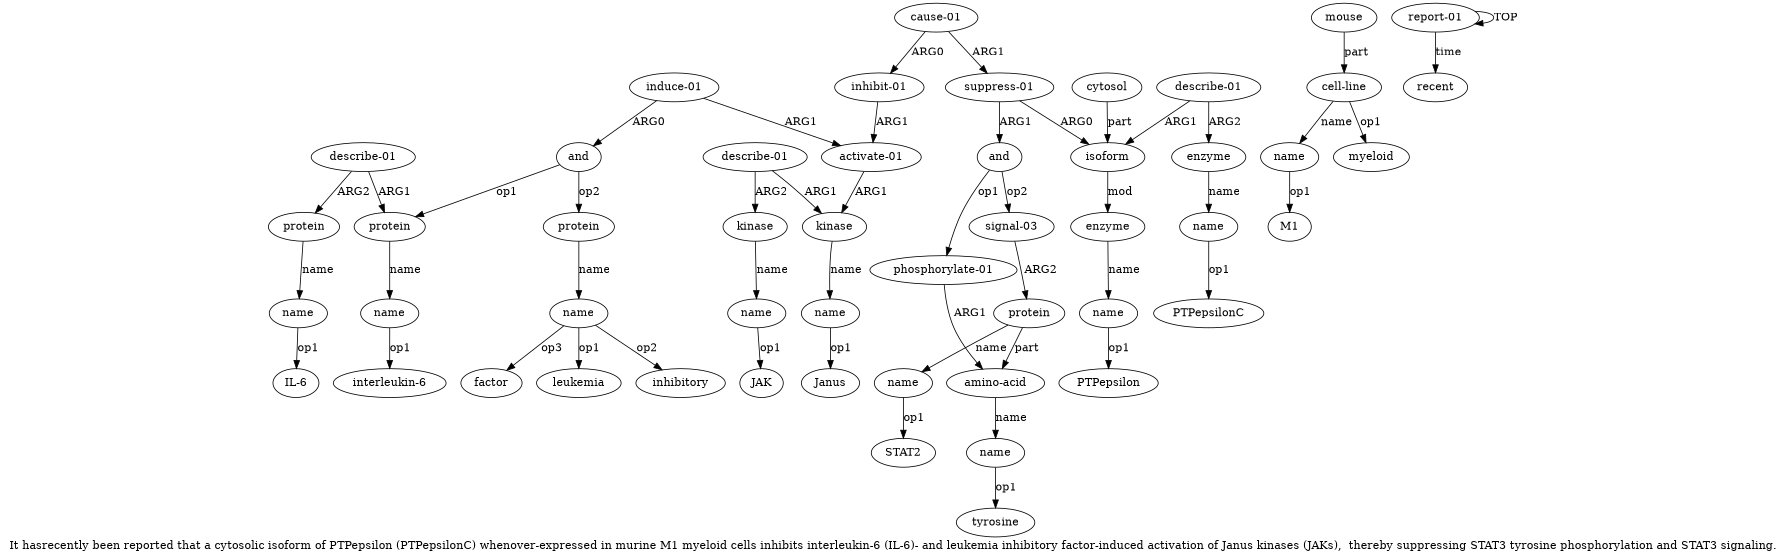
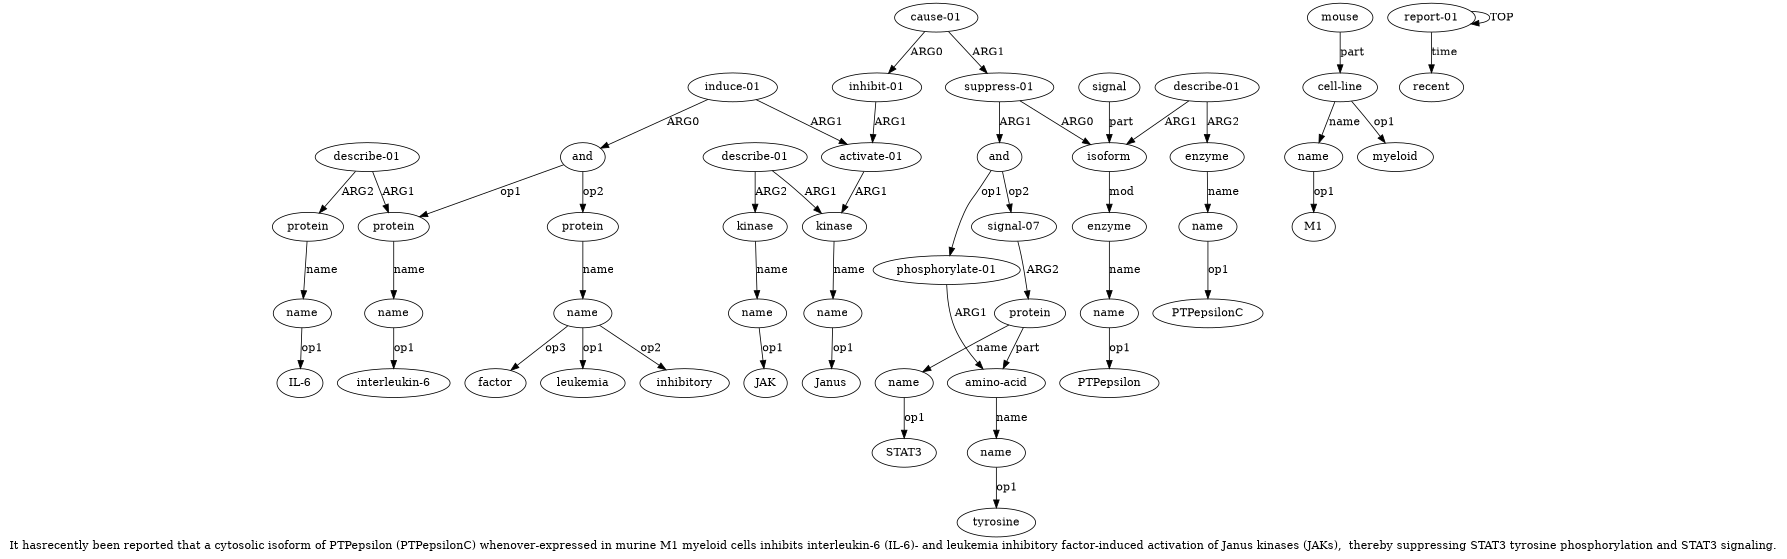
node "cytosol": label "cytosol" -> "signal"
node "signal-03": label "signal-03" -> "signal-07"
node "STAT2": label "STAT2" -> "STAT3"
